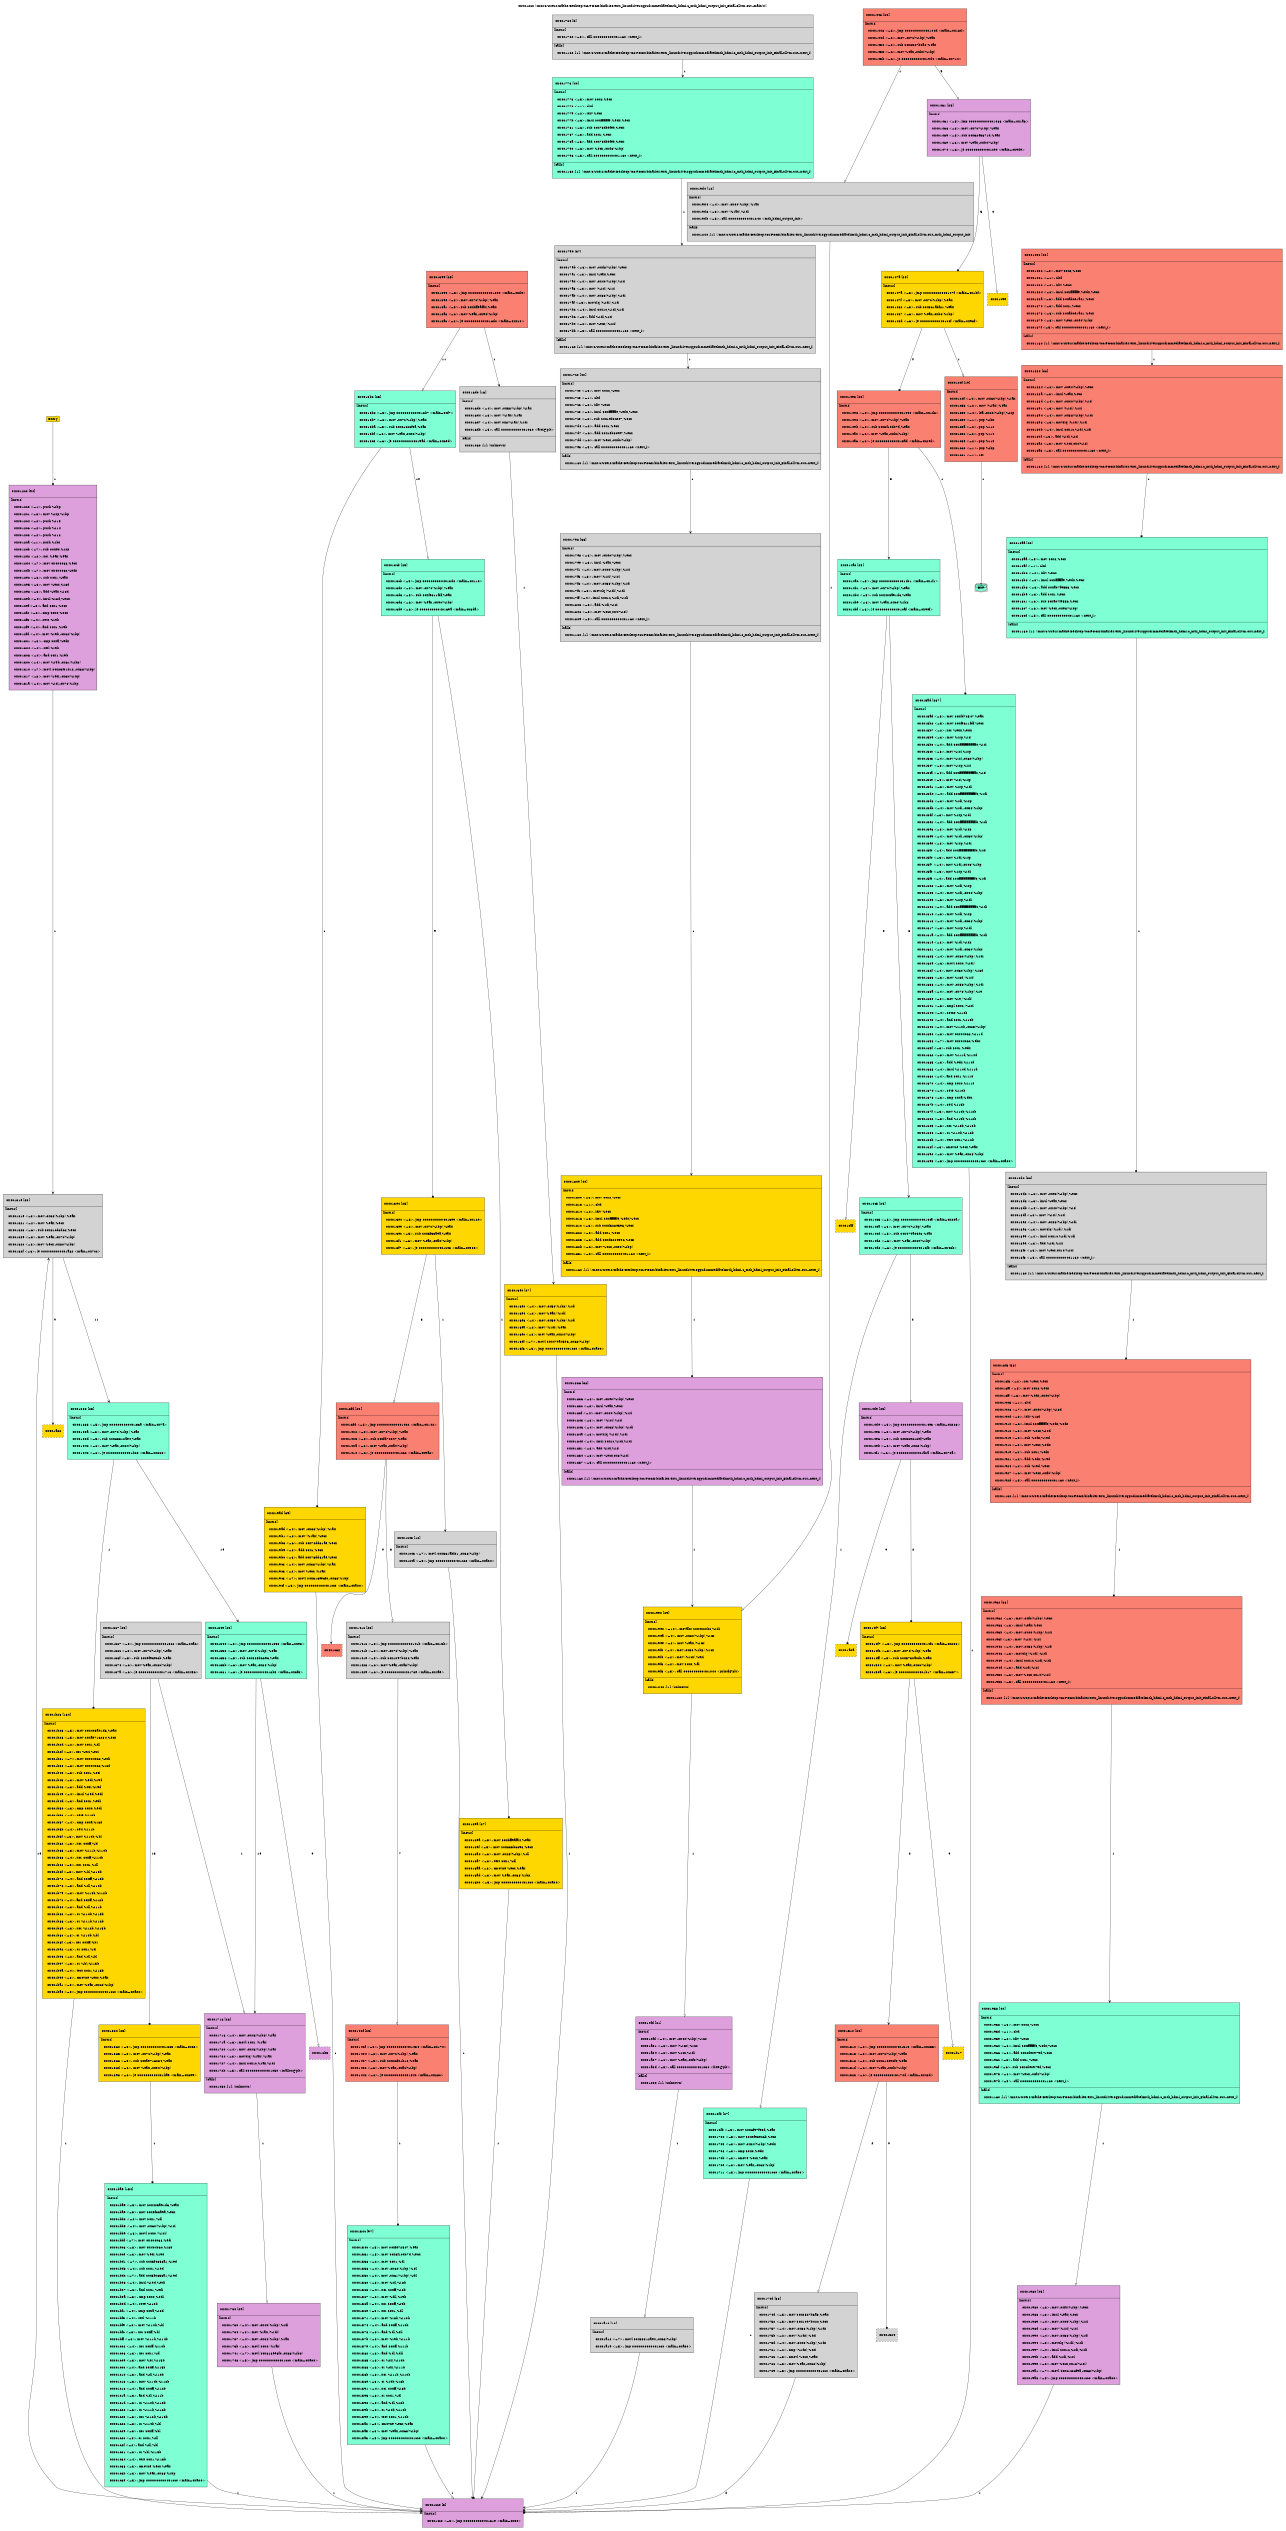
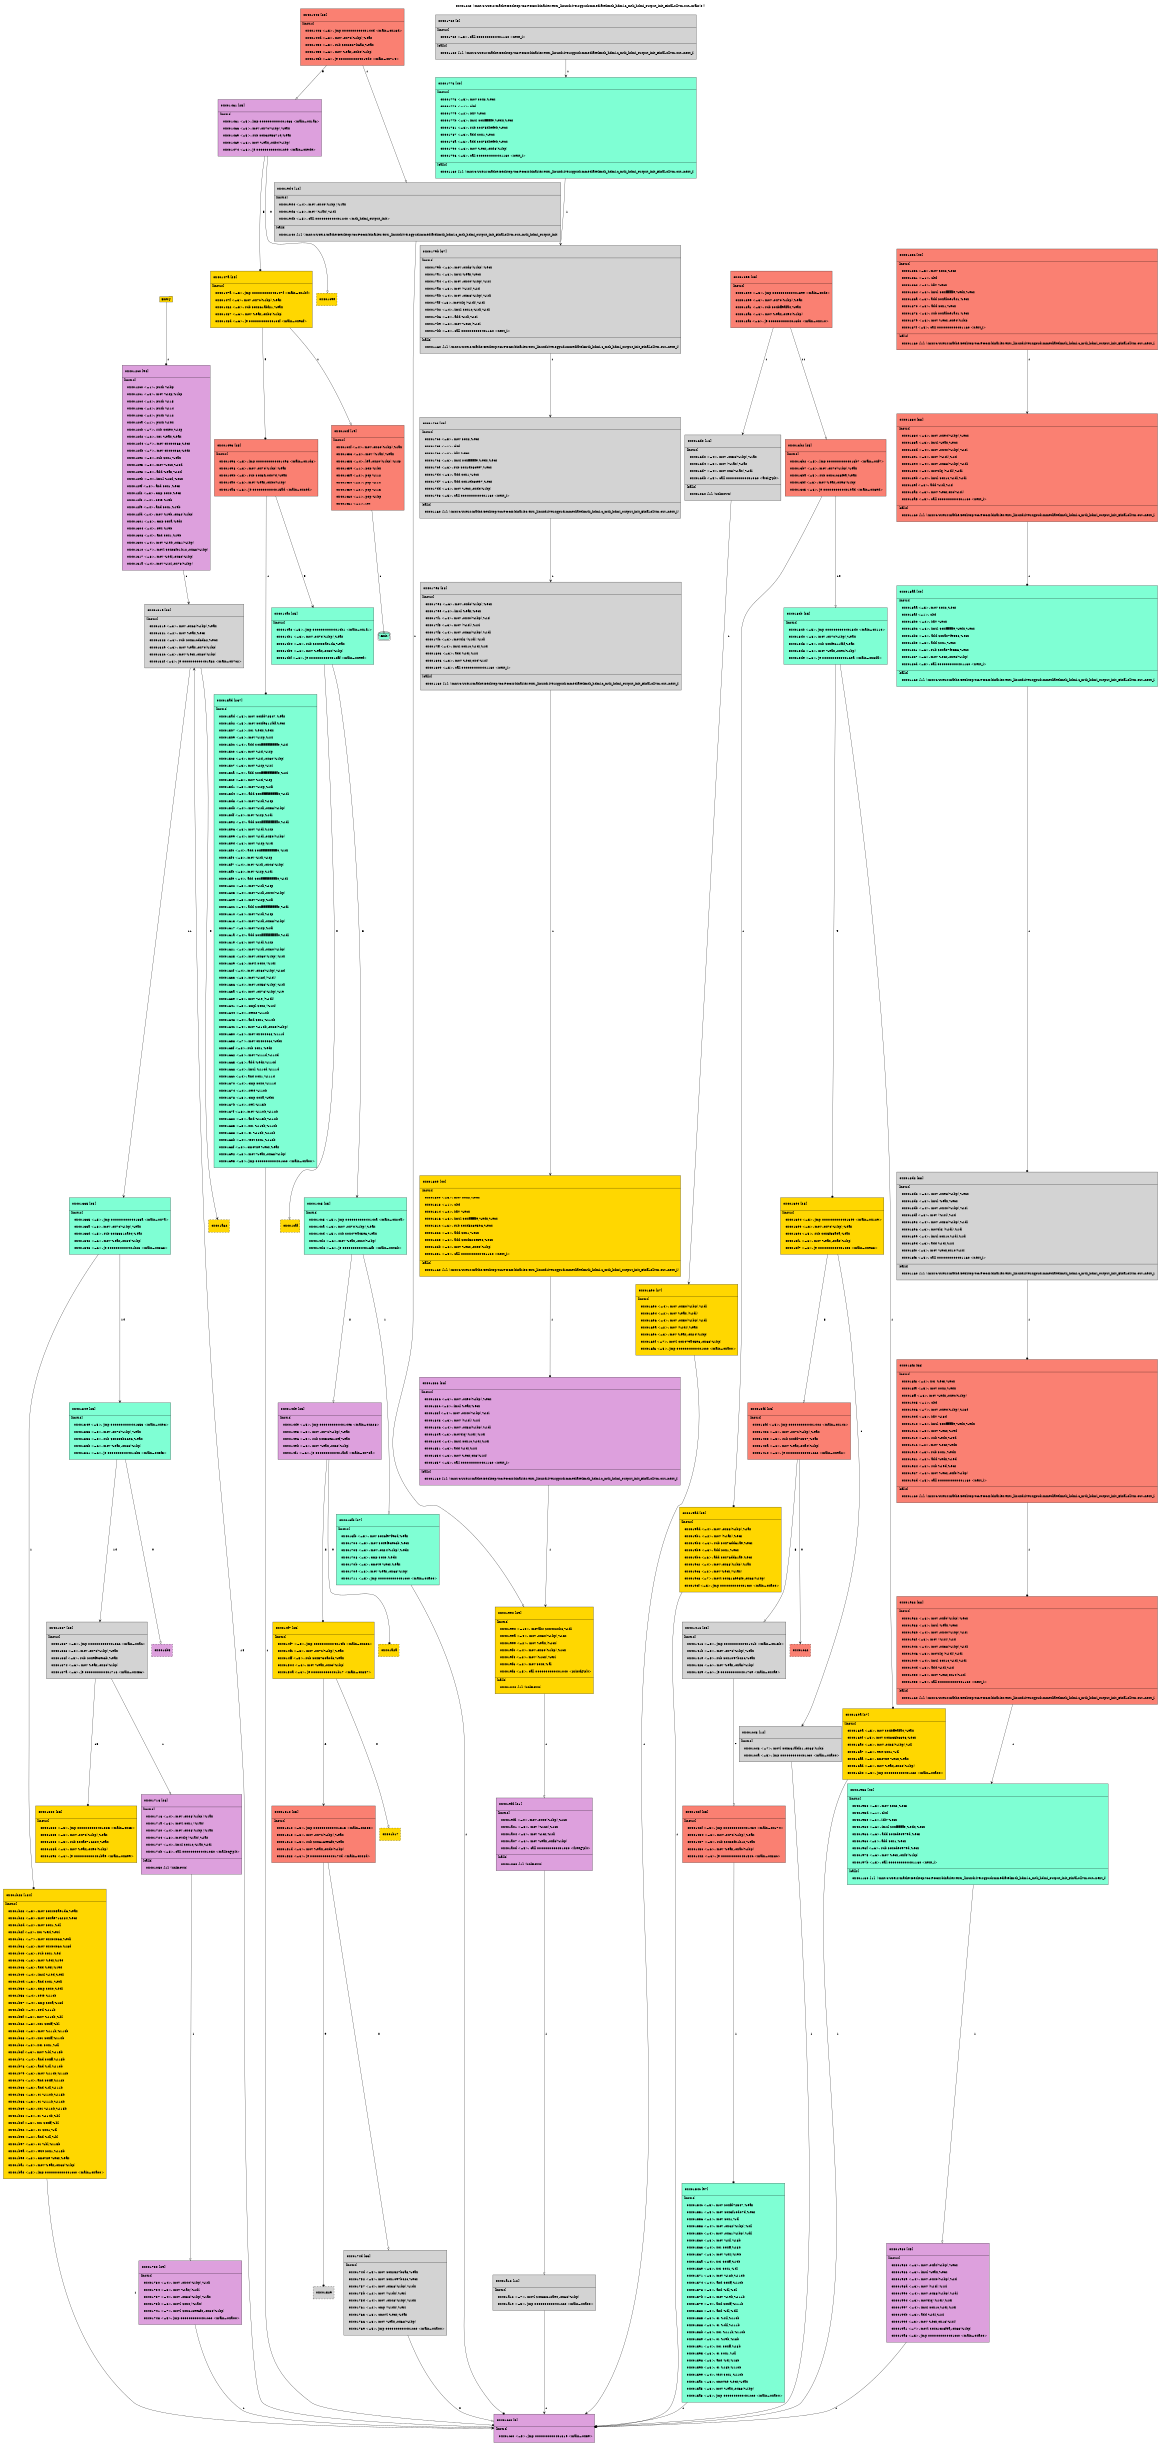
node "0x4013b2 [25]": fillcolor aquamarine -> salmon
edge "0x40134e [25]" -> "0x401716 [26]": now "0x40134e [25]" -> "0x401367 [25]"
node "0x401ba9 [154]": removed
